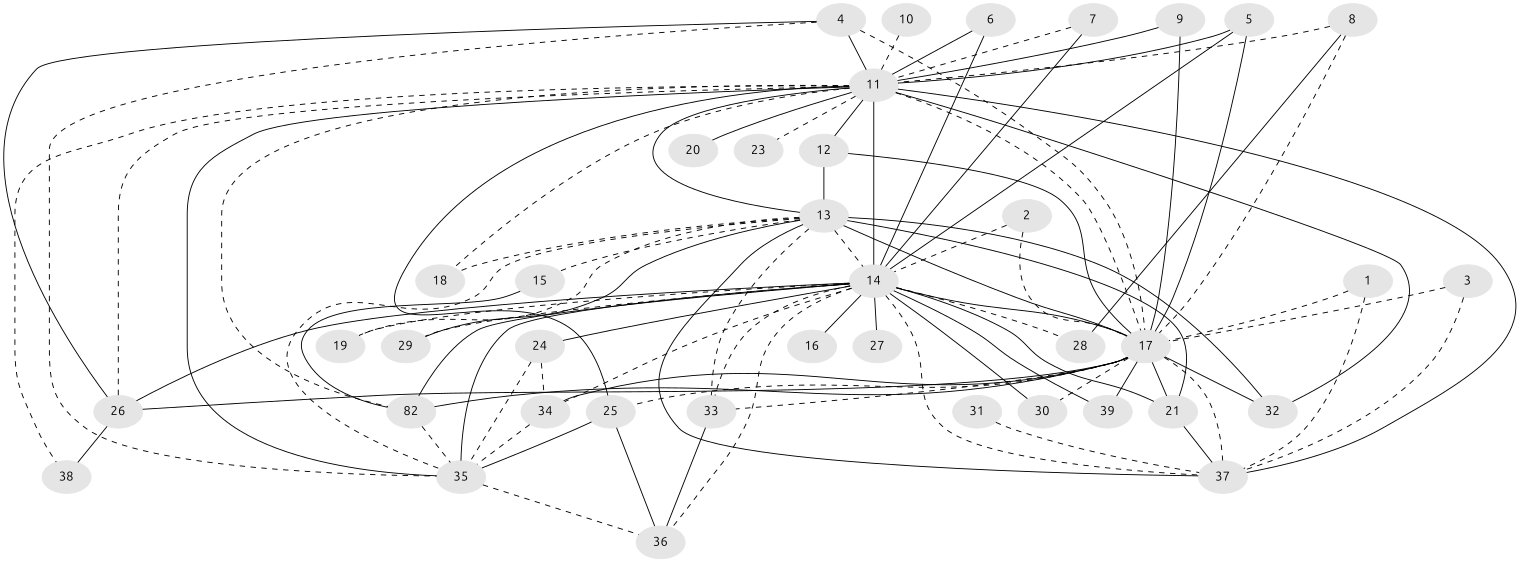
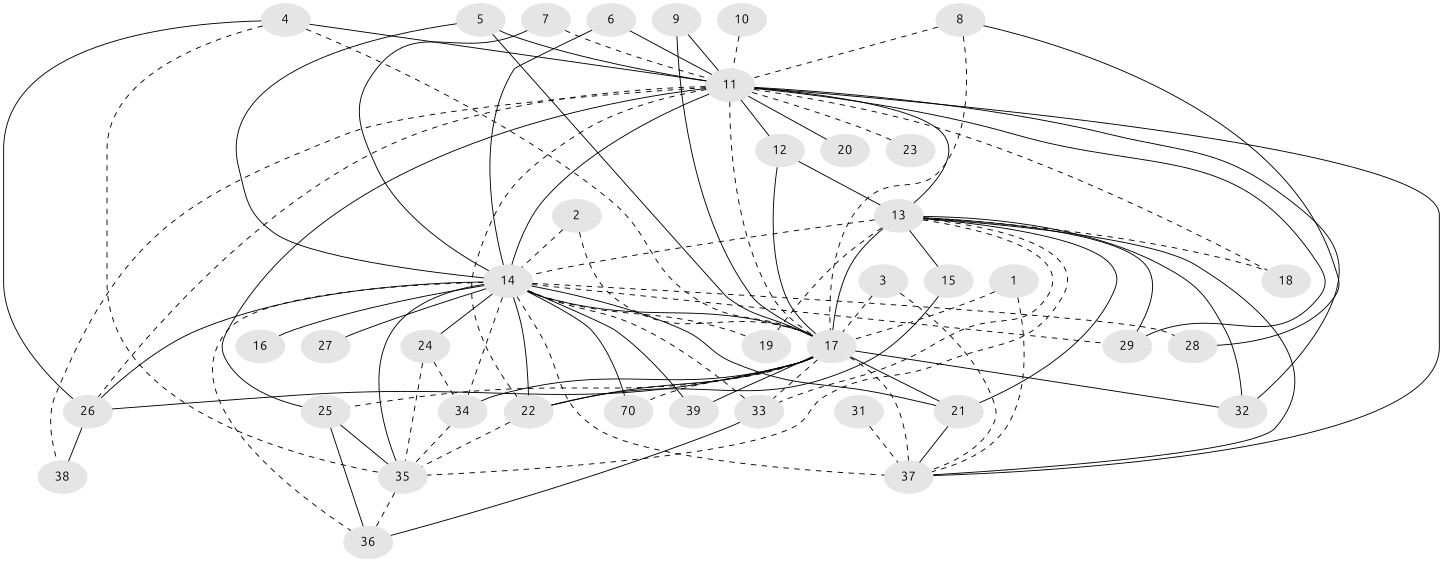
edge "11" -- "35": now "11" -- "29"
edge "13" -- "15": style dashed -> solid
node "82": label "82" -> "22"
node "30": label "30" -> "70"
